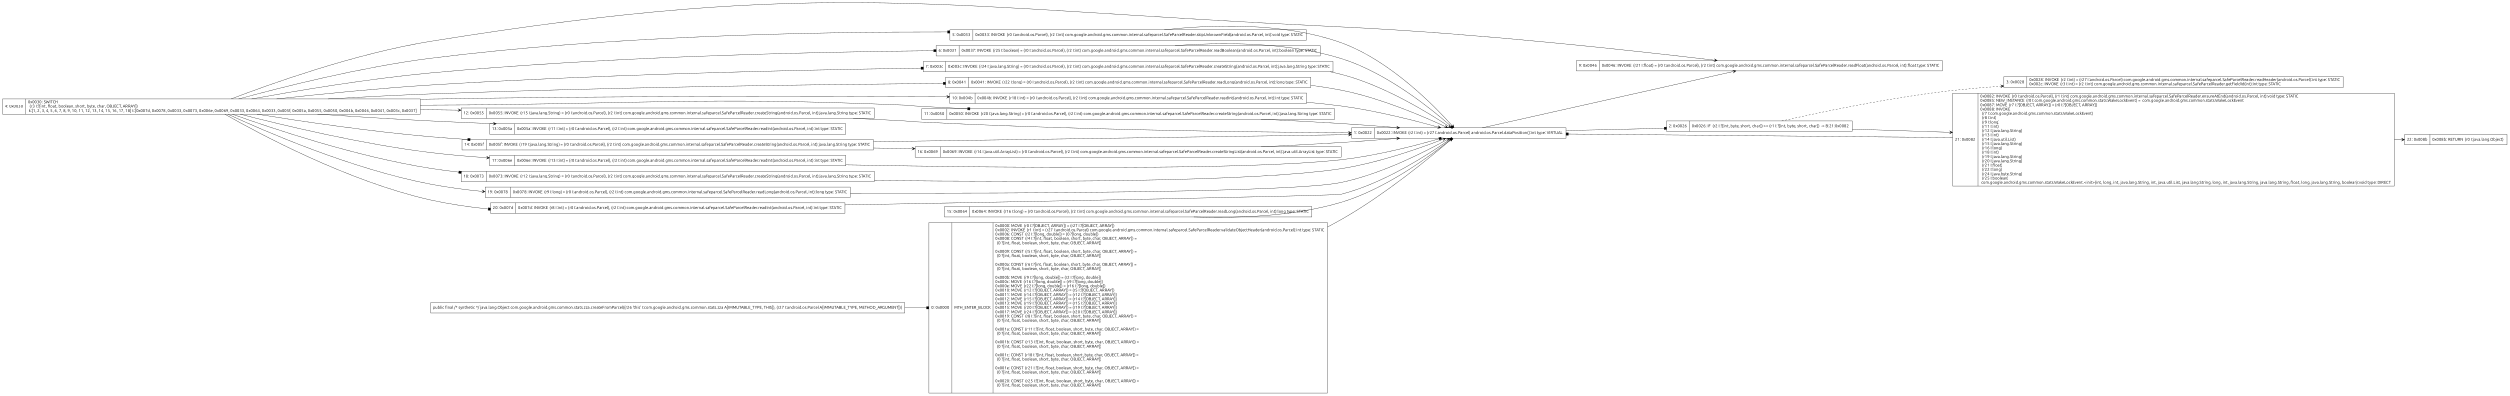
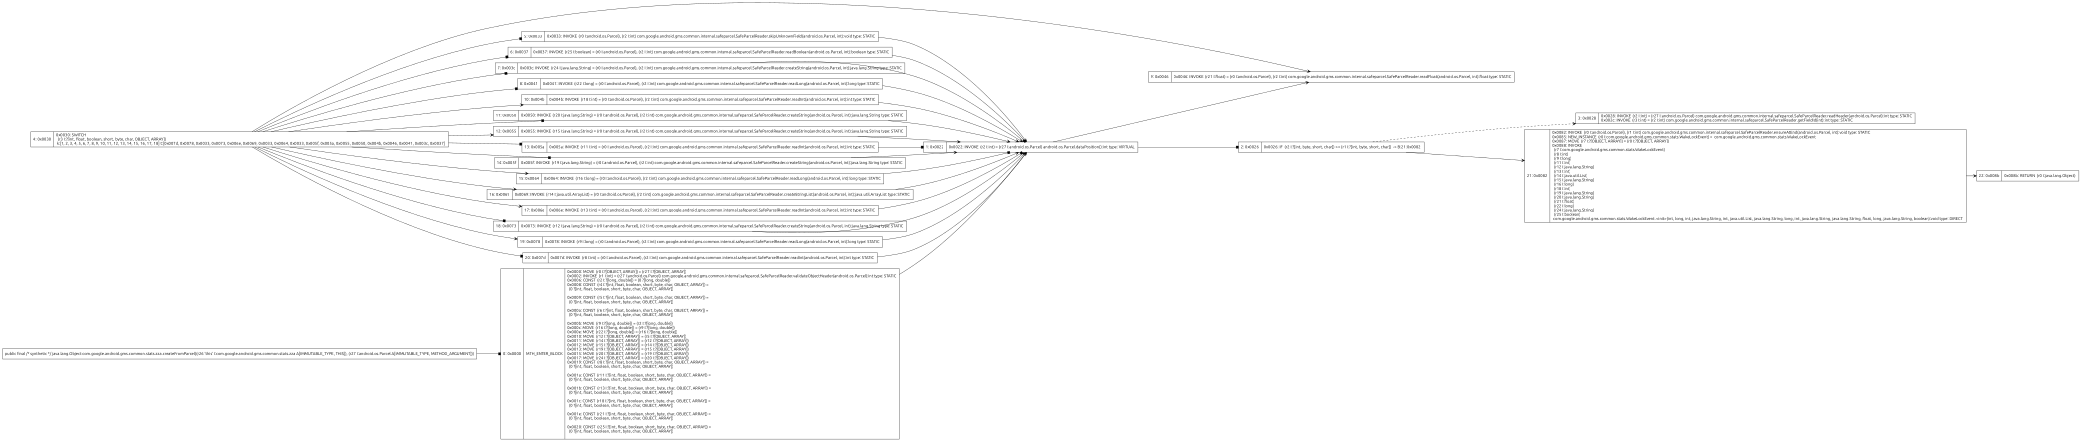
edge "4: 0x0030" -> "13: 0x005a": arrowhead vee -> box
edge "21: 0x0082" -> "1: 0x0022": now "13: 0x005a" -> "1: 0x0022"
edge "14: 0x005f" -> "16: 0x0069": now "4: 0x0030" -> "16: 0x0069"
edge "4: 0x0030" -> "15: 0x0064": added
node "21: 0x0082": text "(r24 I:java.byte.String)" -> "(r24 I:java.lang.String)"
